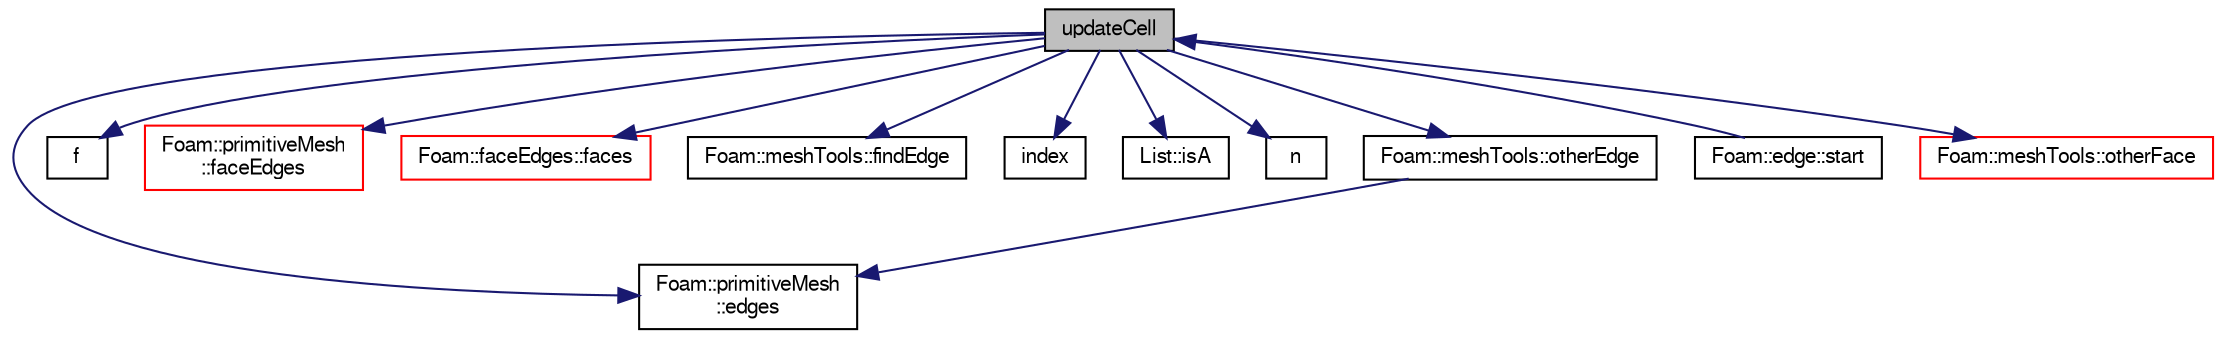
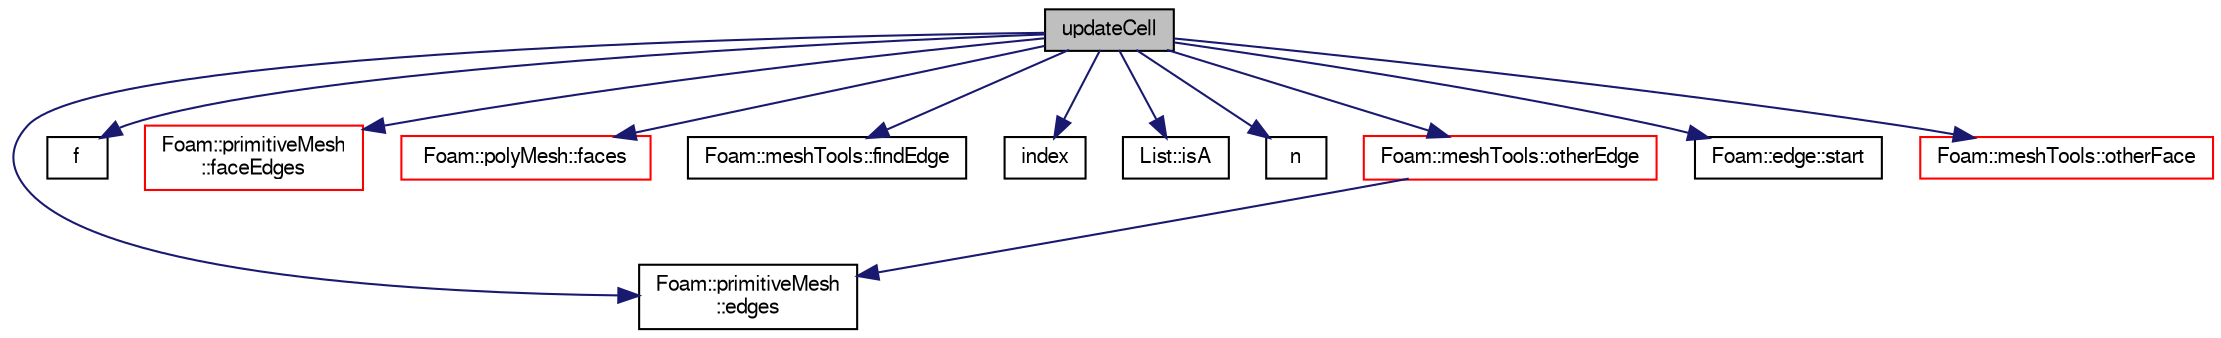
edge "Foam::edge::start" -> "updateCell": reversed
node "Foam::faceEdges::faces": label "Foam::faceEdges::faces" -> "Foam::polyMesh::faces"
node "Foam::meshTools::otherEdge": color black -> red
